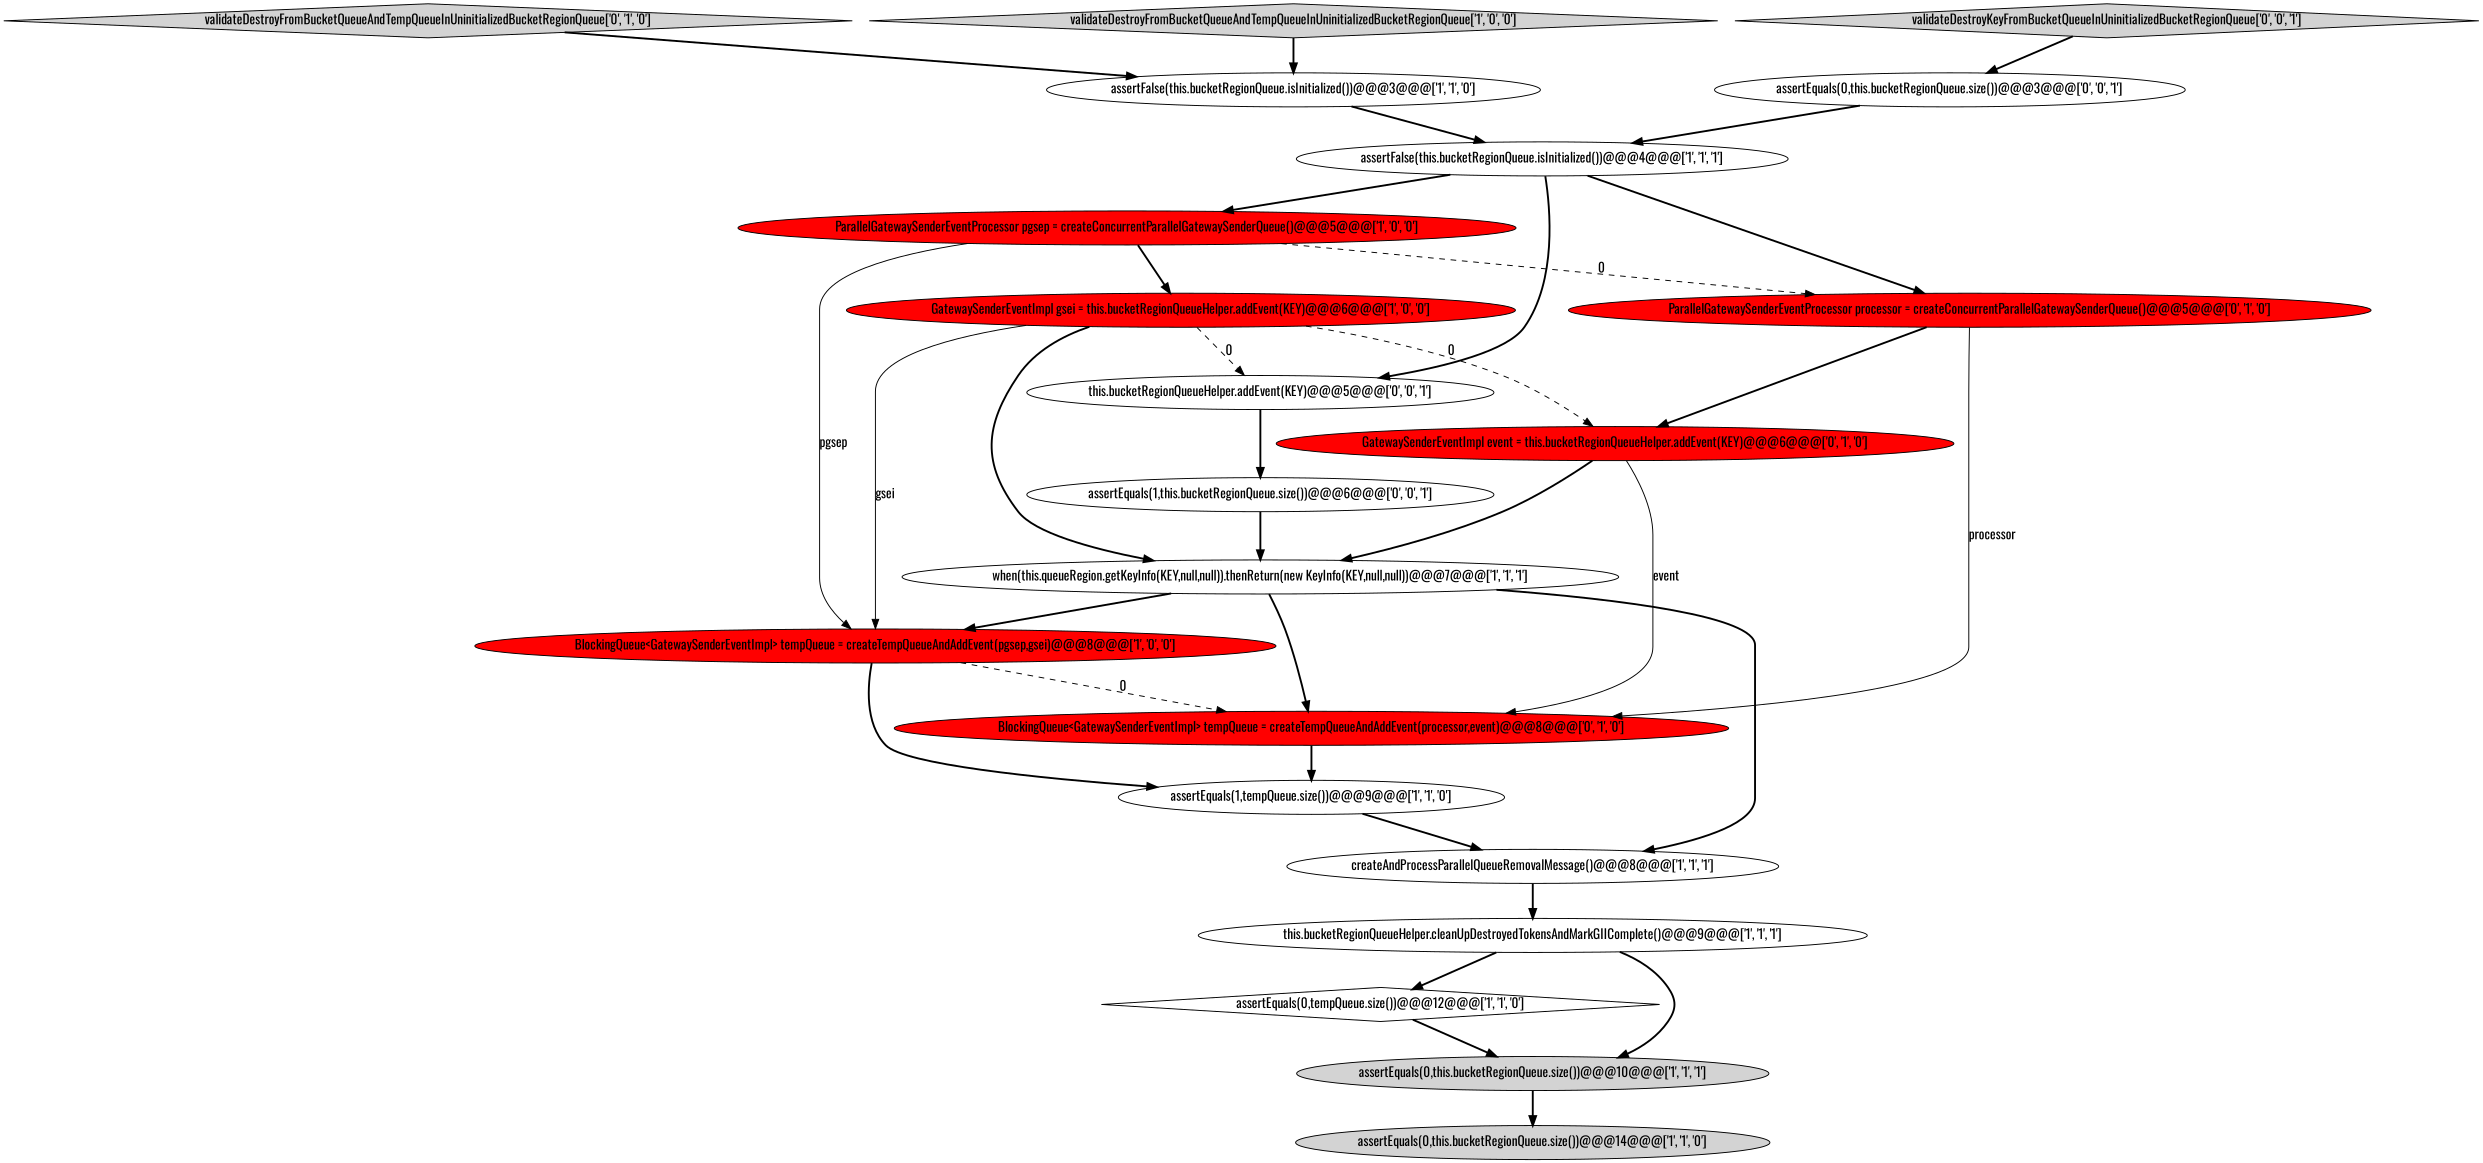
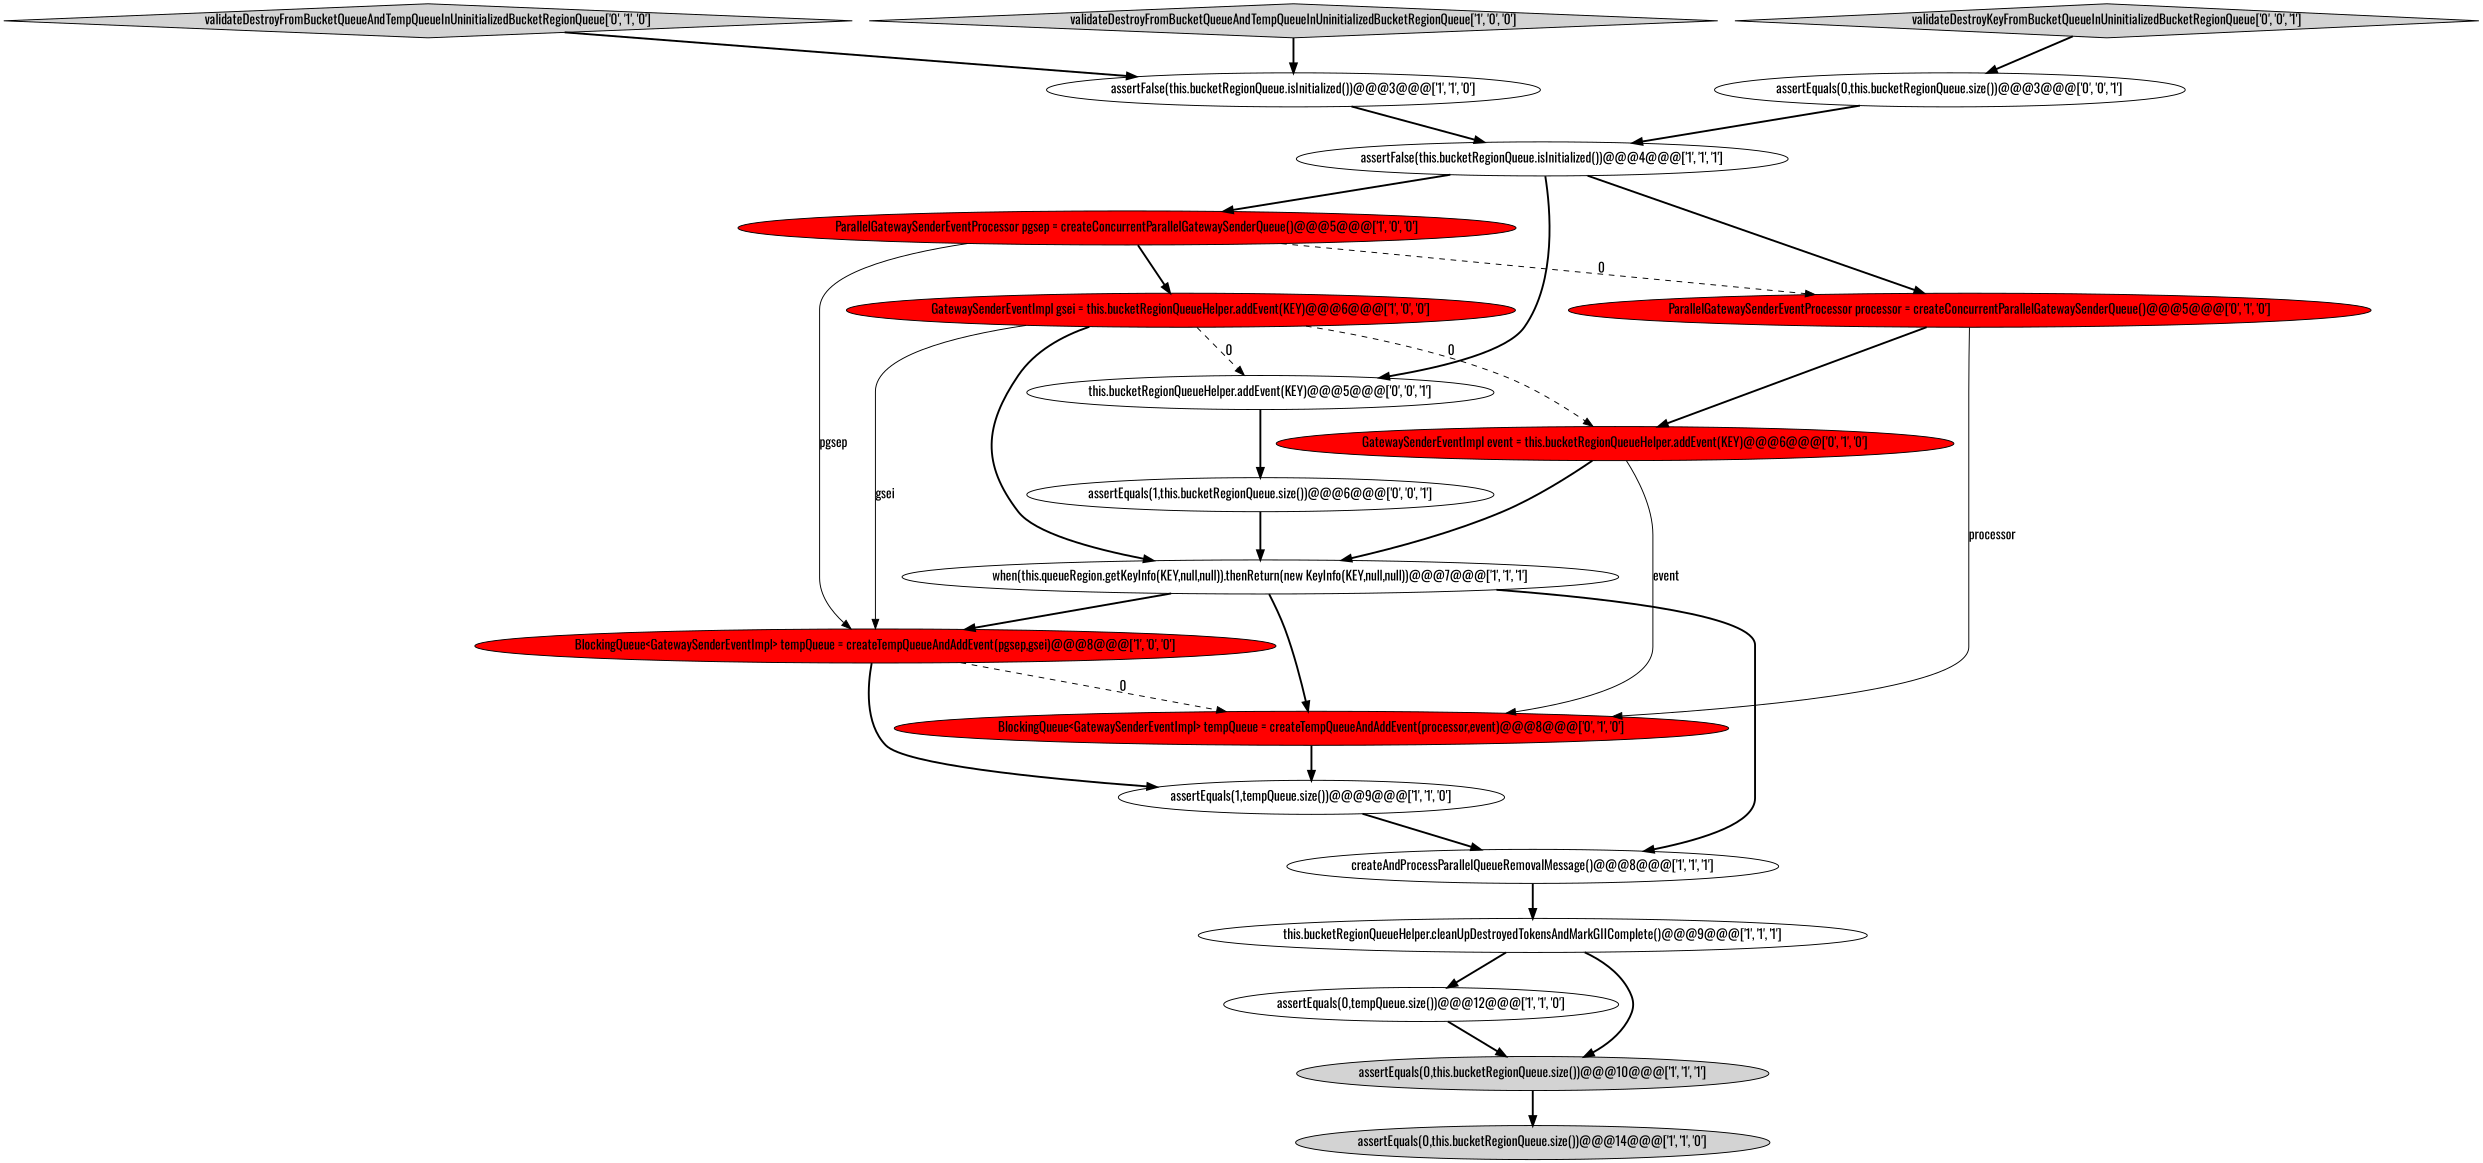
node "assertEquals(0,tempQueue.size())@@@12@@@['1', '1', '0']": shape diamond -> ellipse
